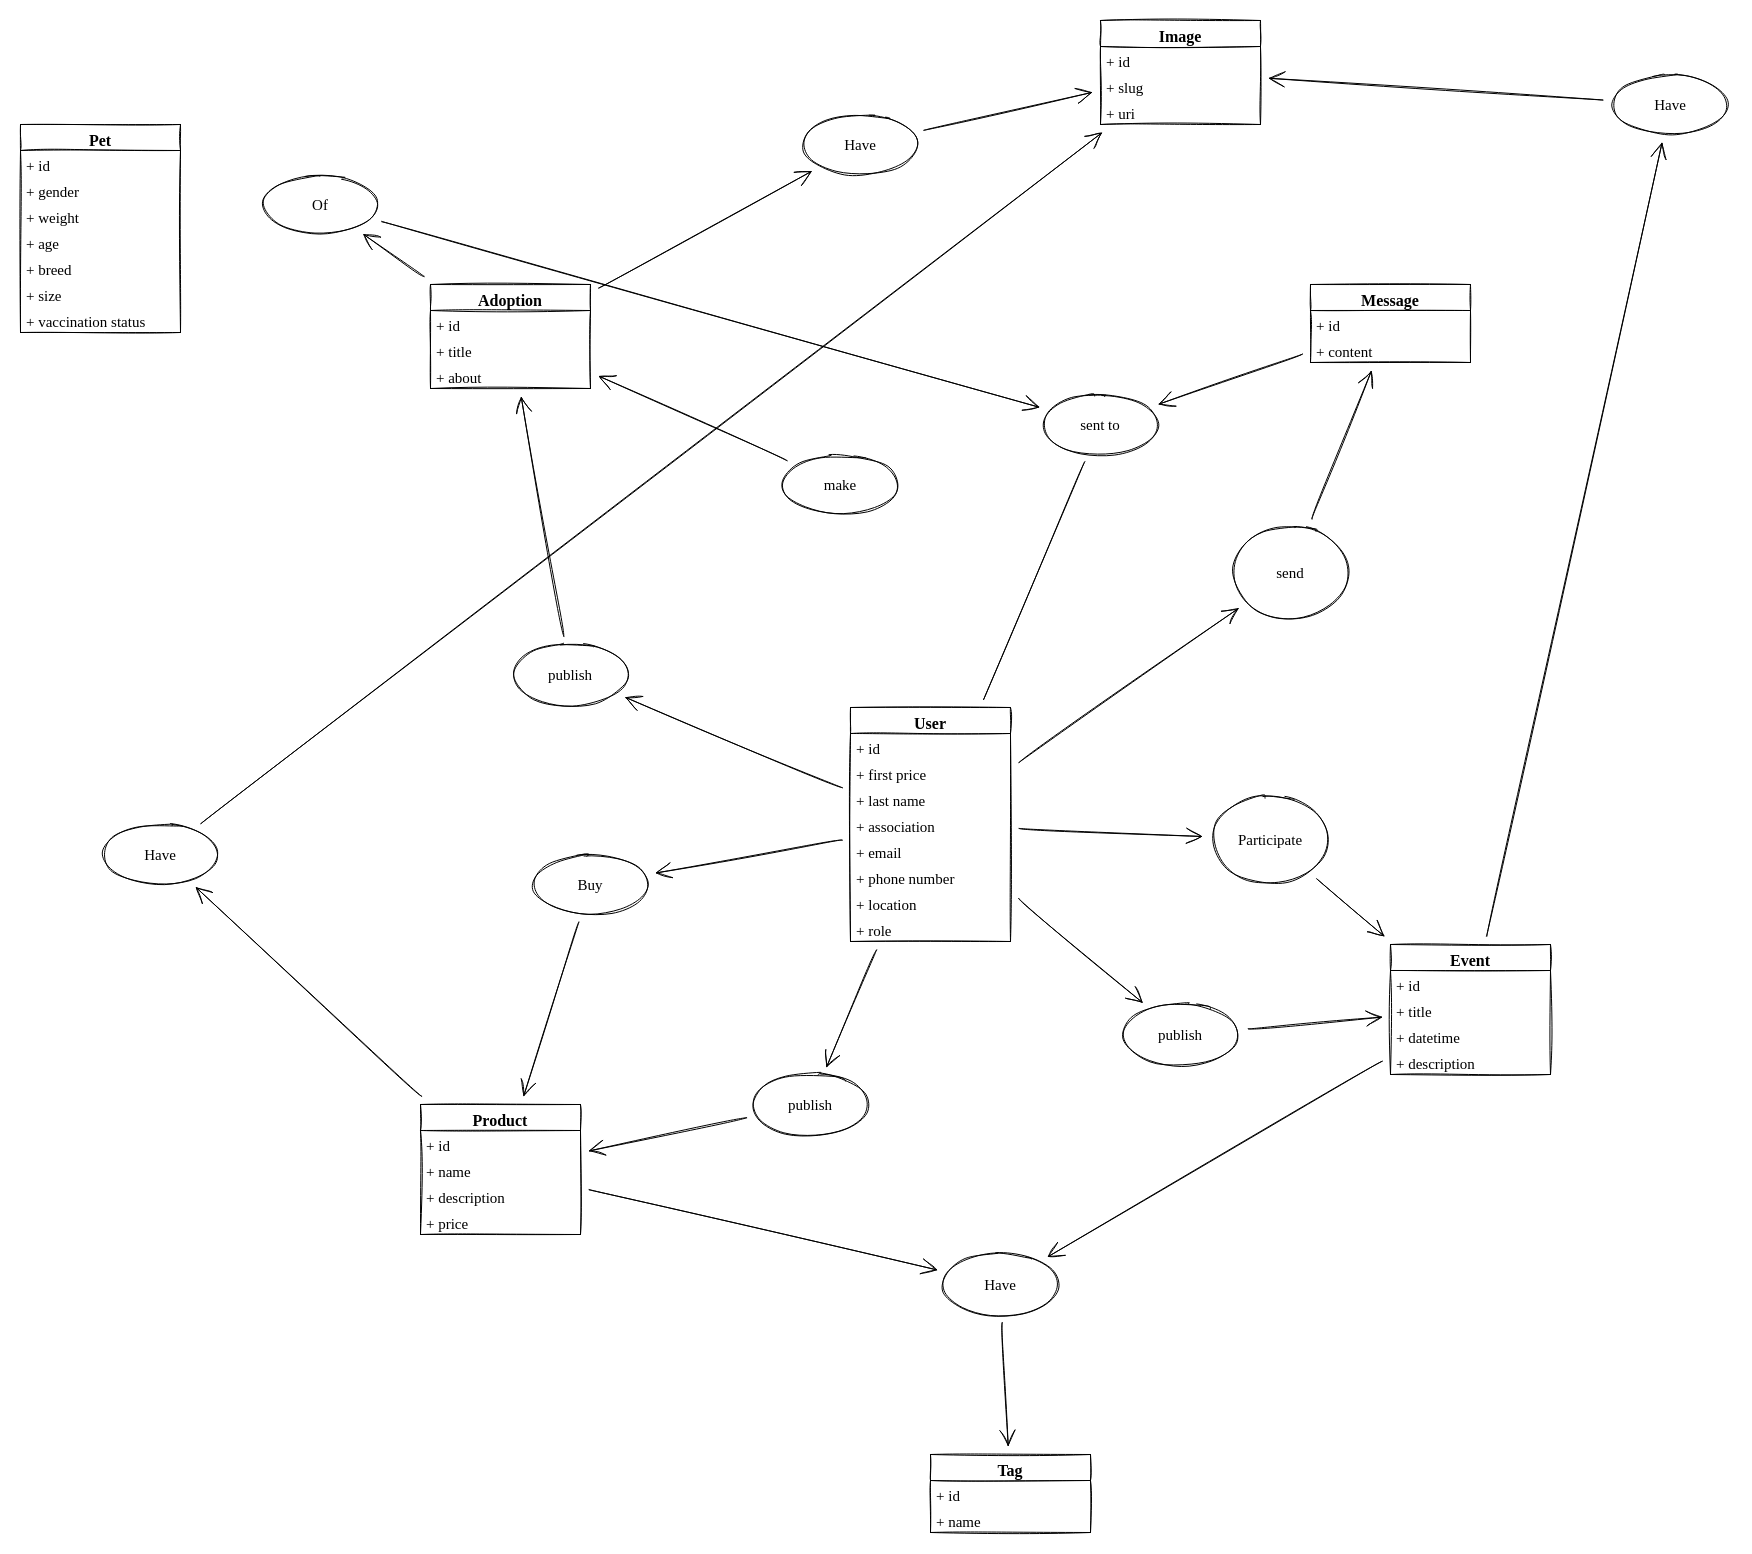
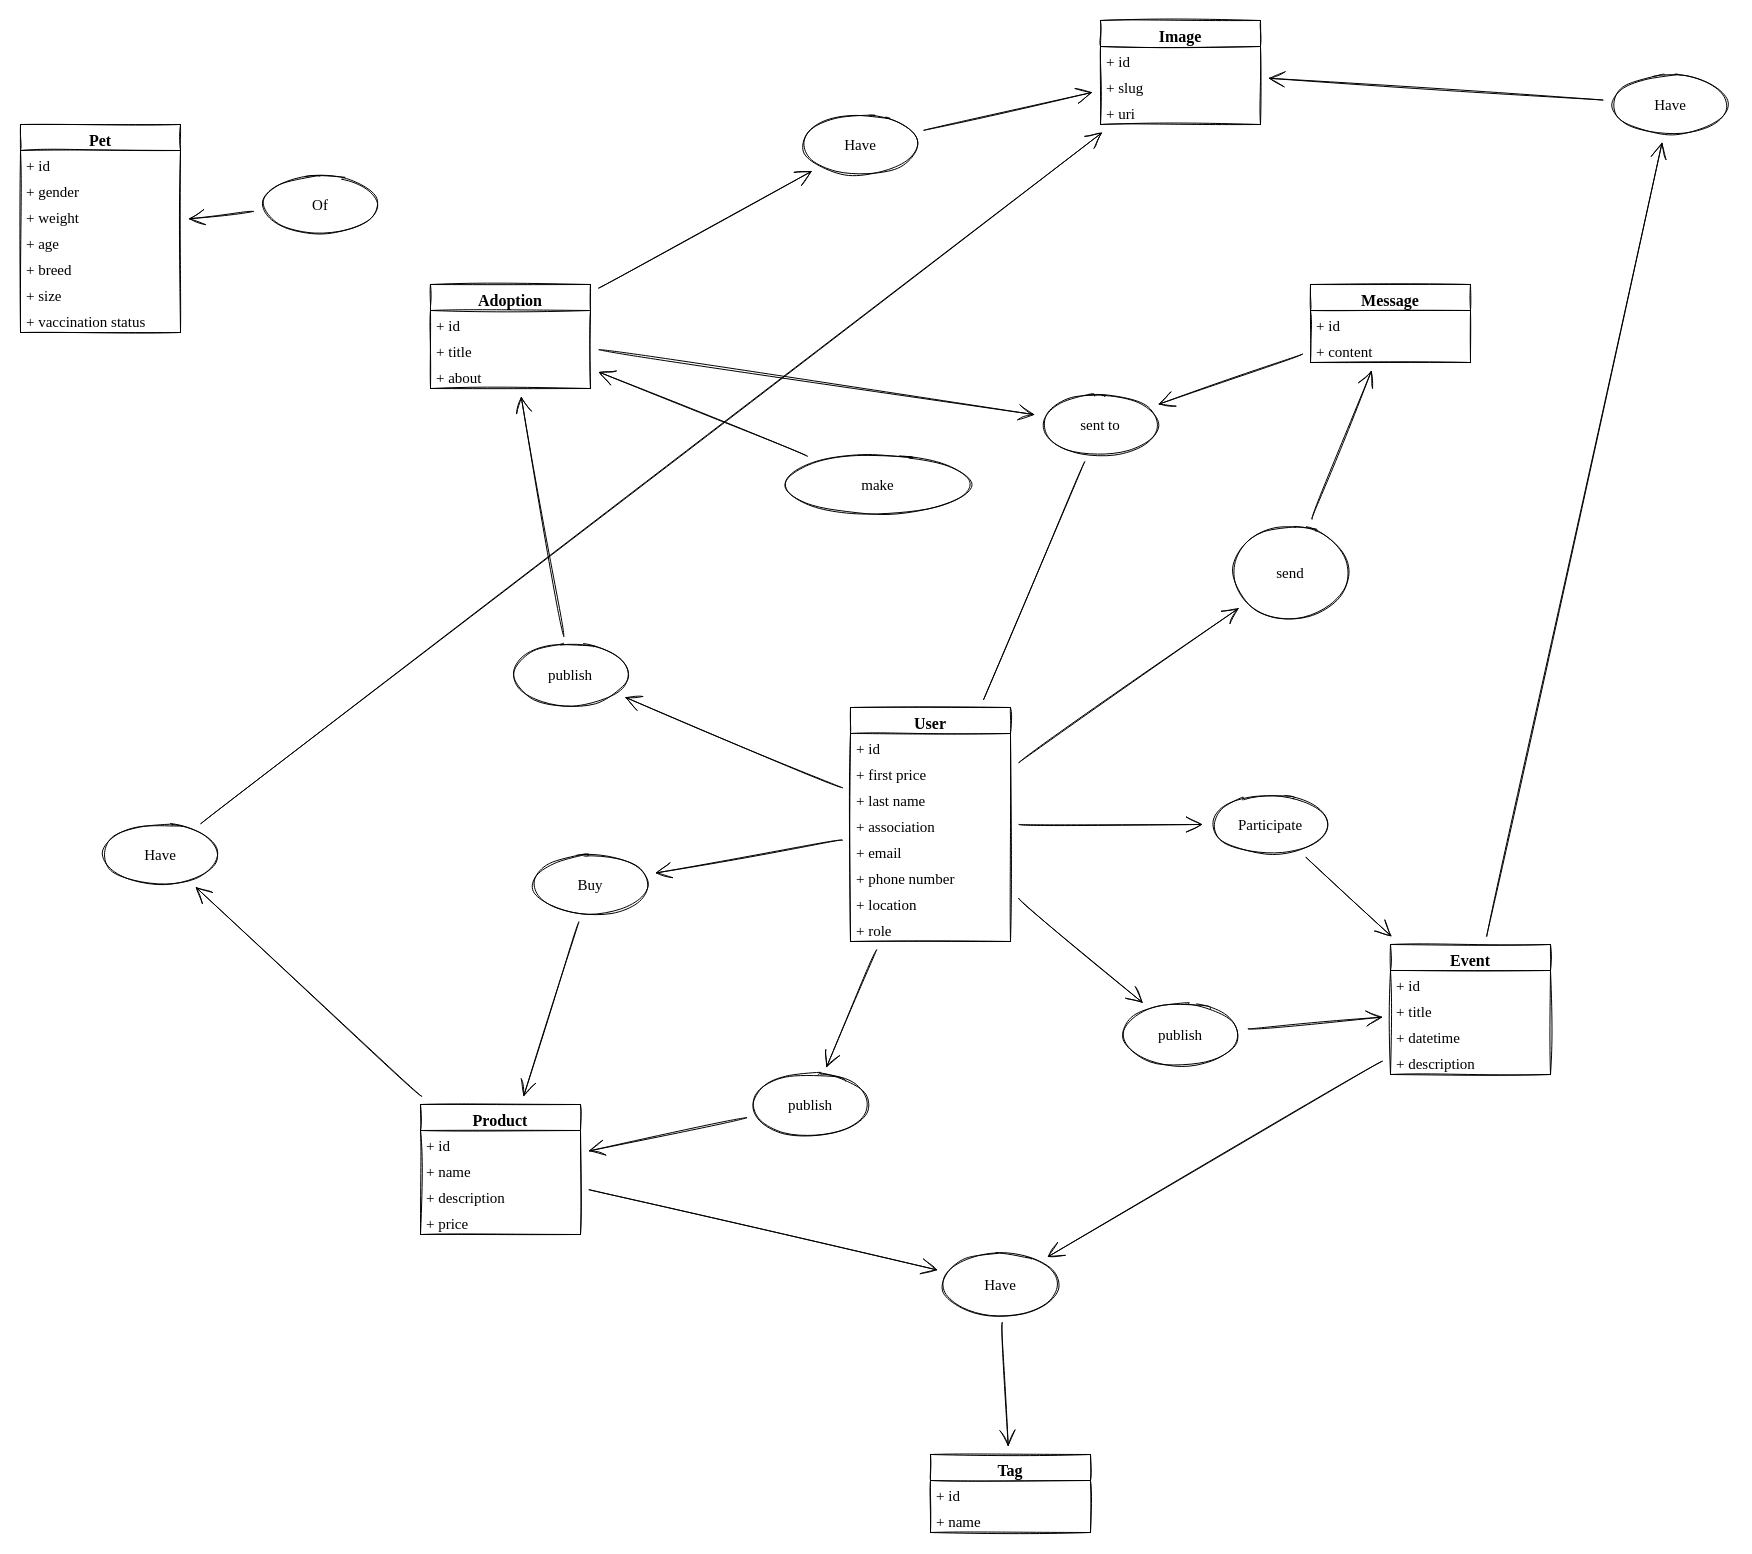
edge "Adoption" -> "Of": now "Adoption" -> "sent to"
edge "Of" -> "sent to": now "Of" -> "Pet"
node "make": size 120x60 -> 195x60
node "Participate": size 120x90 -> 120x60
